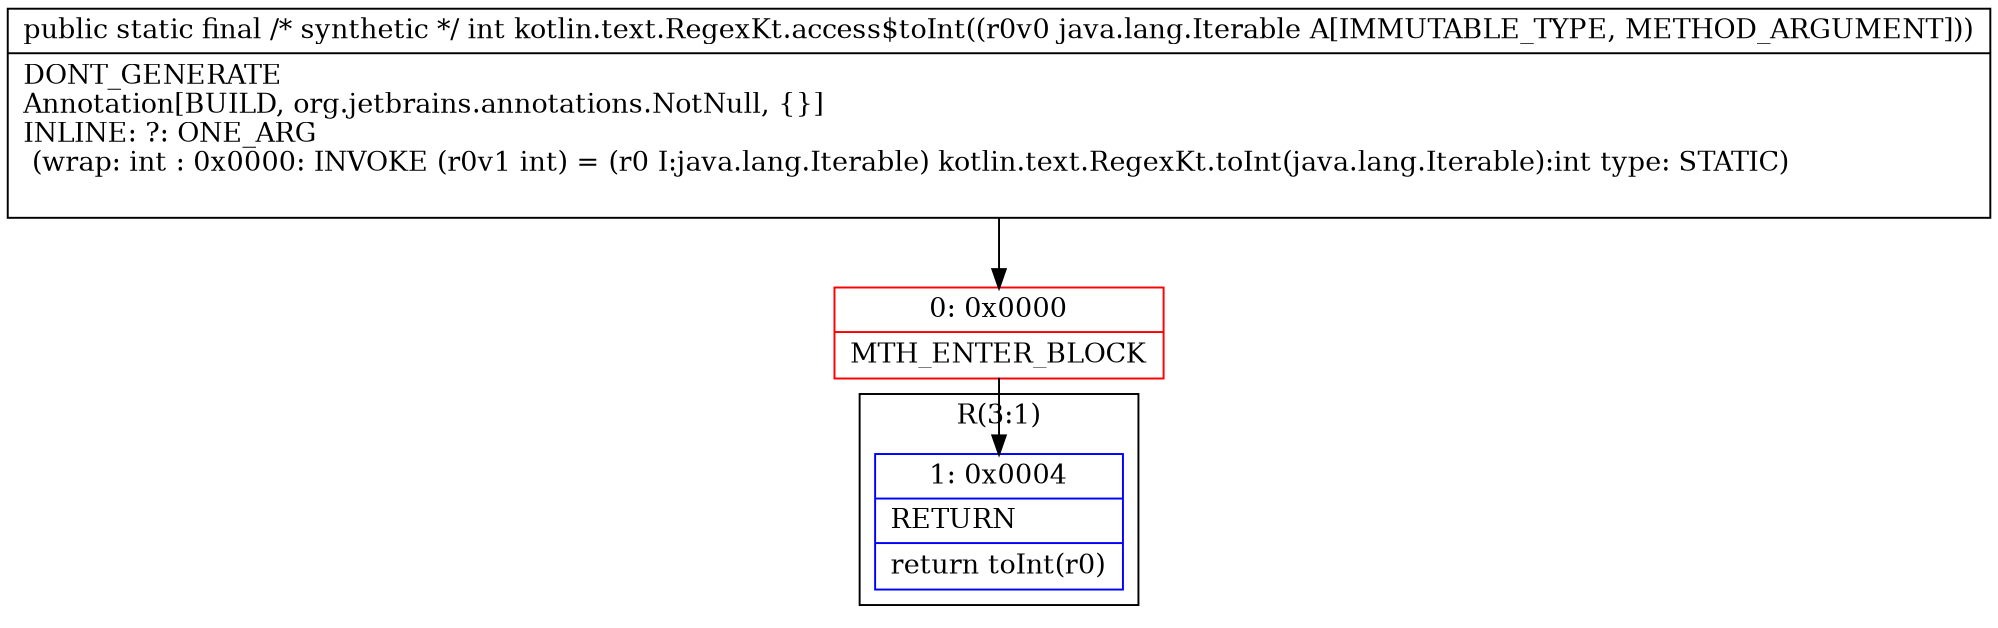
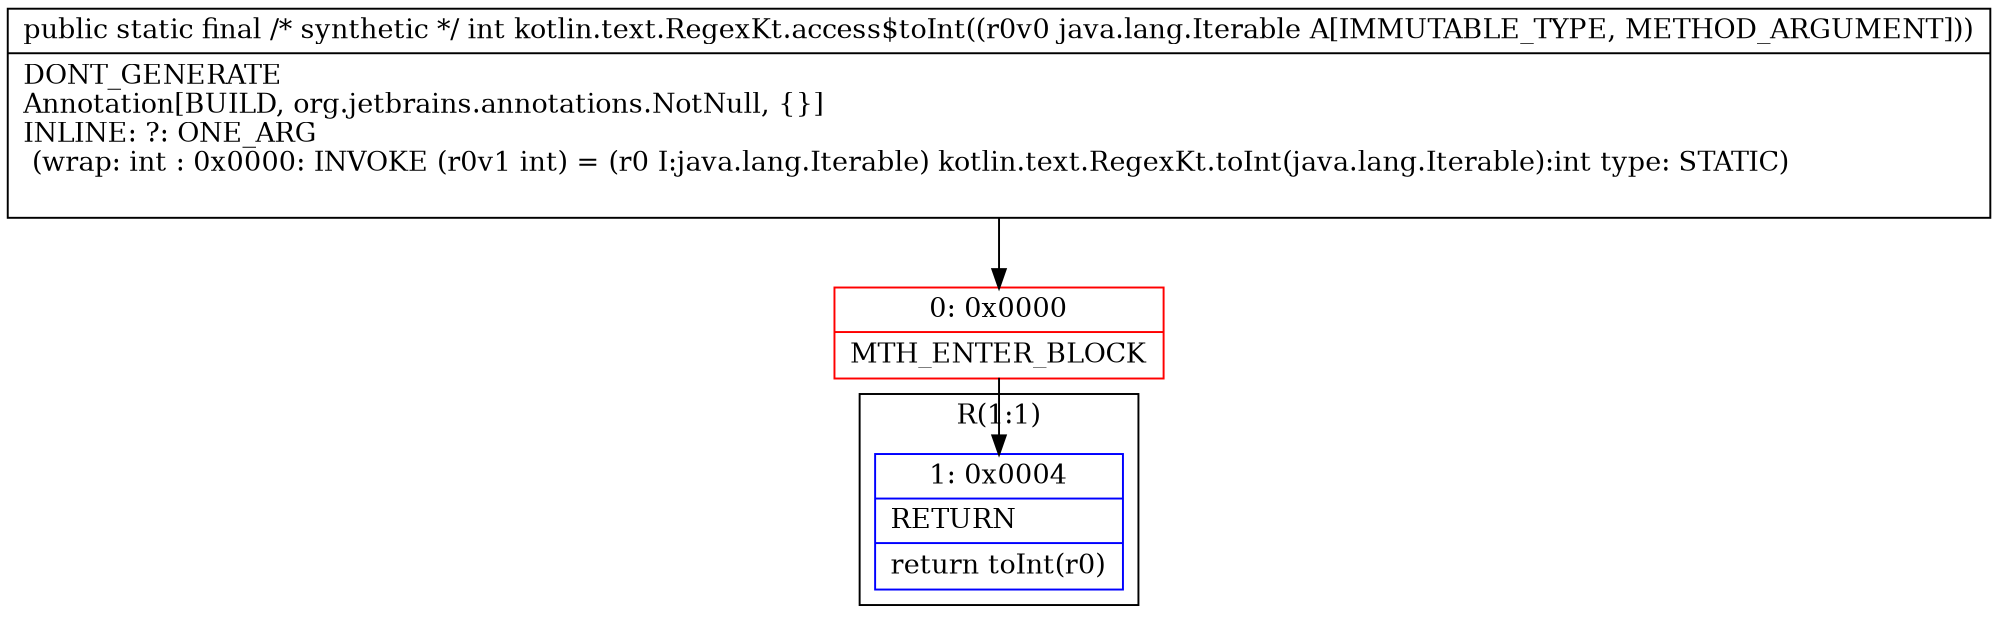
cluster "R(3:1)": label "R(3:1)" -> "R(1:1)"
